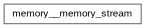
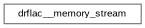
node "memory__memory_stream": label "memory__memory_stream" -> "drflac__memory_stream"
